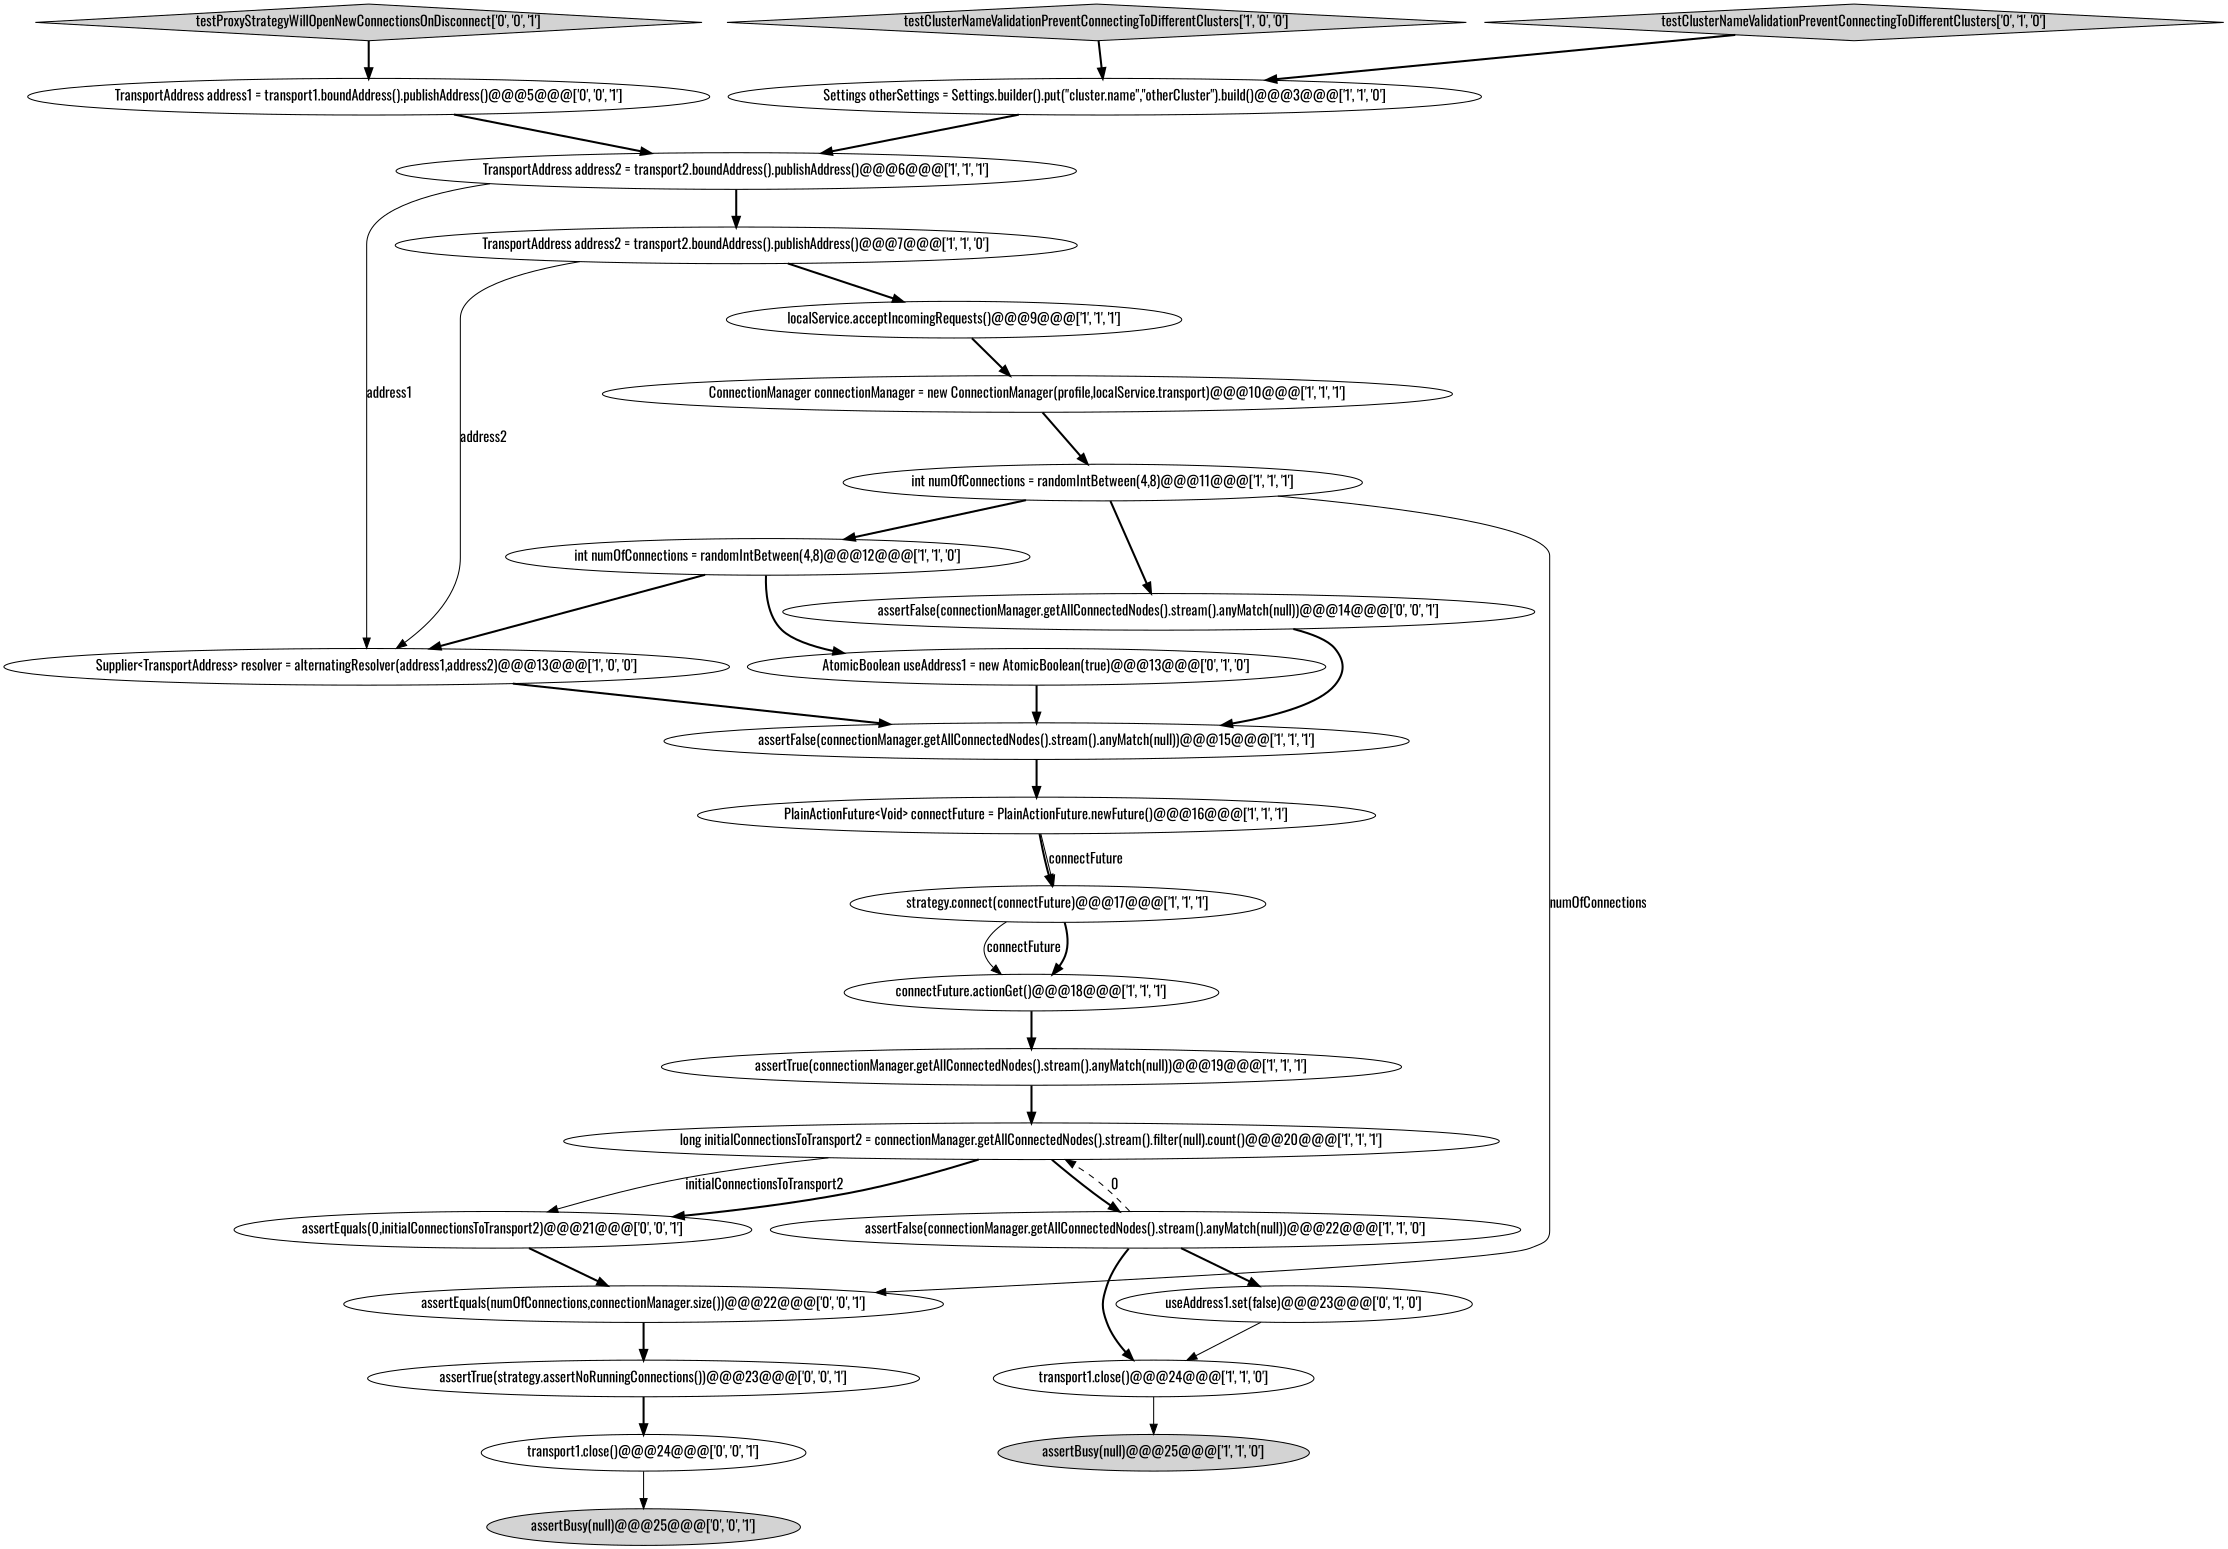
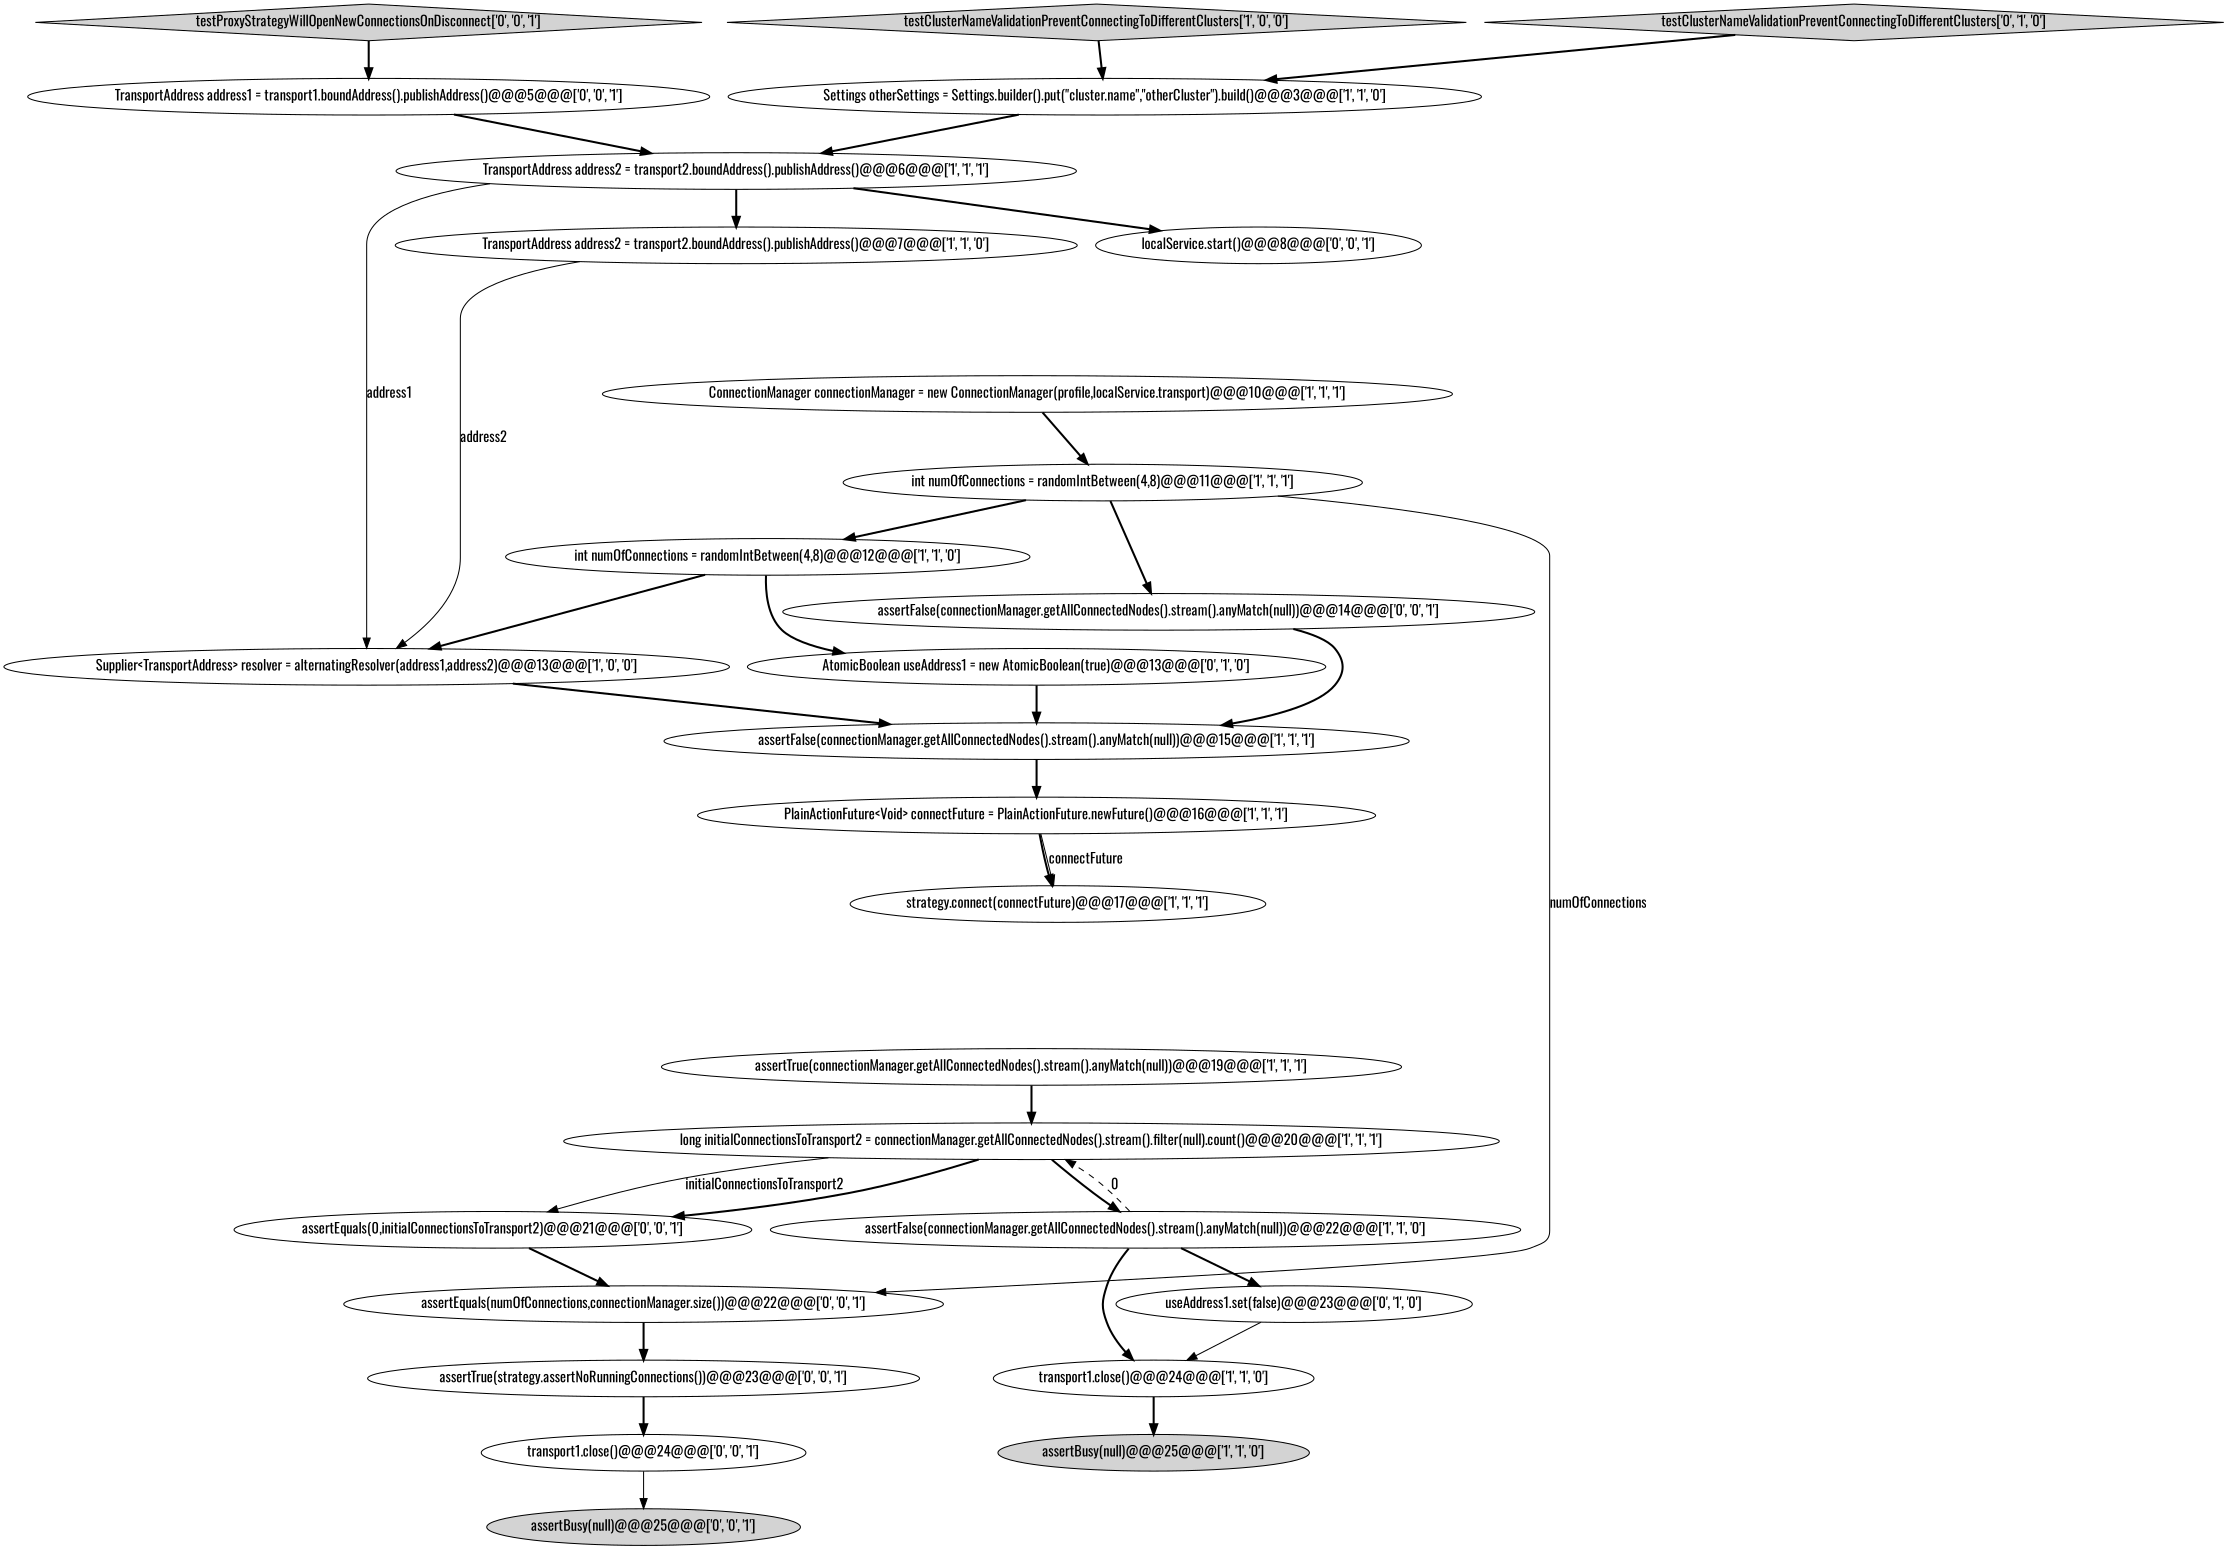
node "localService.start()@@@8@@@['0', '0', '1']": added
node "localService.acceptIncomingRequests()@@@9@@@['1', '1', '1']": removed
node "connectFuture.actionGet()@@@18@@@['1', '1', '1']": removed
edge "transport1.close()@@@24@@@['1', '1', '0']" -> "assertBusy(null)@@@25@@@['1', '1', '0']": style solid -> bold
